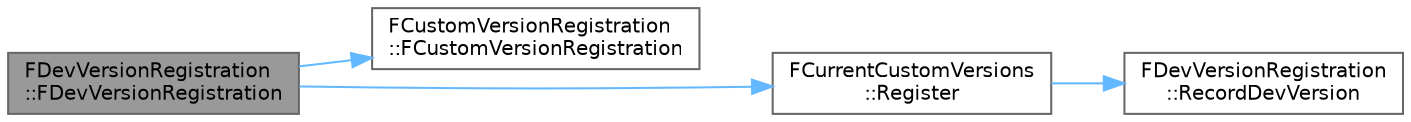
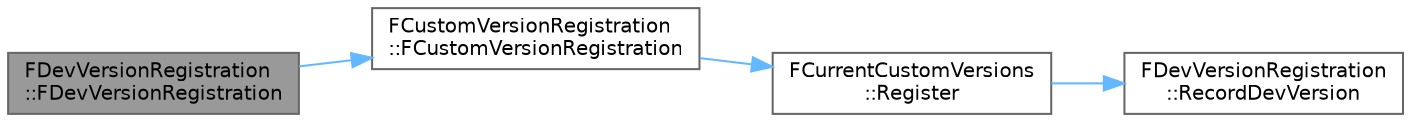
edge "FDevVersionRegistration ::FDevVersionRegistration" -> "FCurrentCustomVersions ::Register": now "FCustomVersionRegistration ::FCustomVersionRegistration" -> "FCurrentCustomVersions ::Register"
